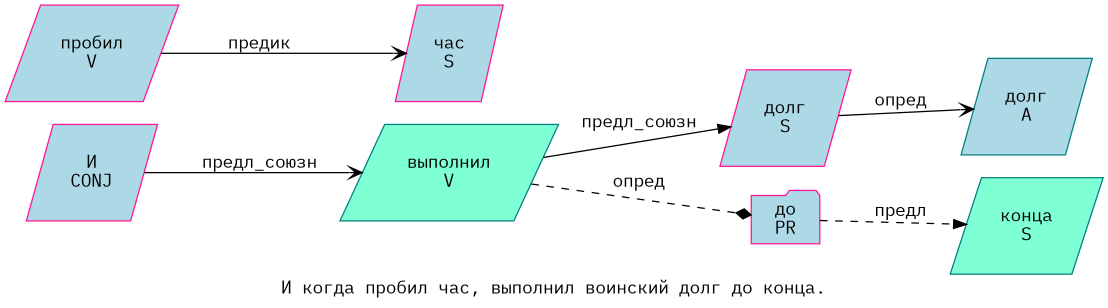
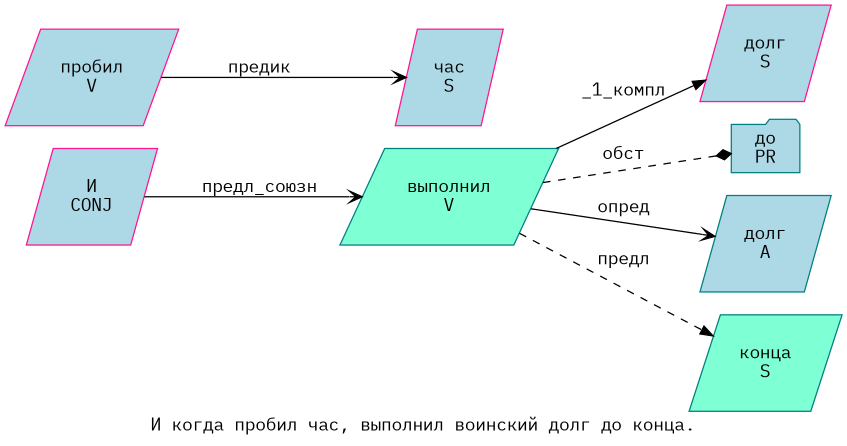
edge "долг S" -> "долг A": now "выполнил V" -> "долг A"
edge "выполнил V" -> "долг S": label "предл_союзн" -> "_1_компл"
edge "выполнил V" -> "до PR": label "опред" -> "обст"
node "до PR": color deeppink -> teal
edge "до PR" -> "конца S": now "выполнил V" -> "конца S"
